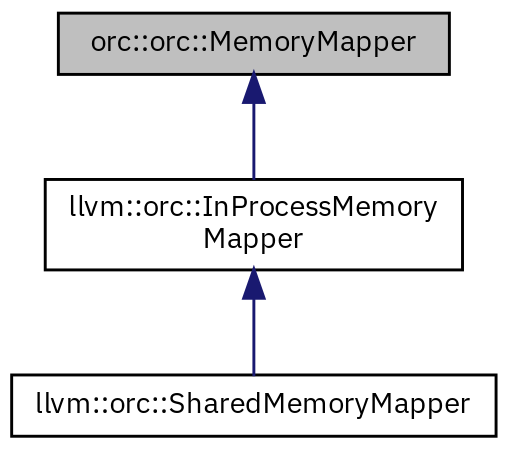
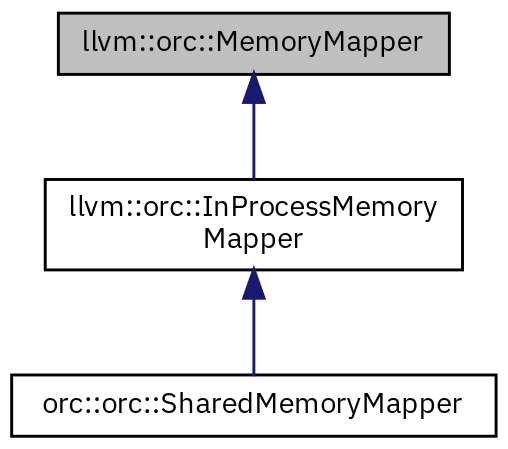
node "orc::orc::MemoryMapper": label "orc::orc::MemoryMapper" -> "llvm::orc::MemoryMapper"
node "llvm::orc::SharedMemoryMapper": label "llvm::orc::SharedMemoryMapper" -> "orc::orc::SharedMemoryMapper"
